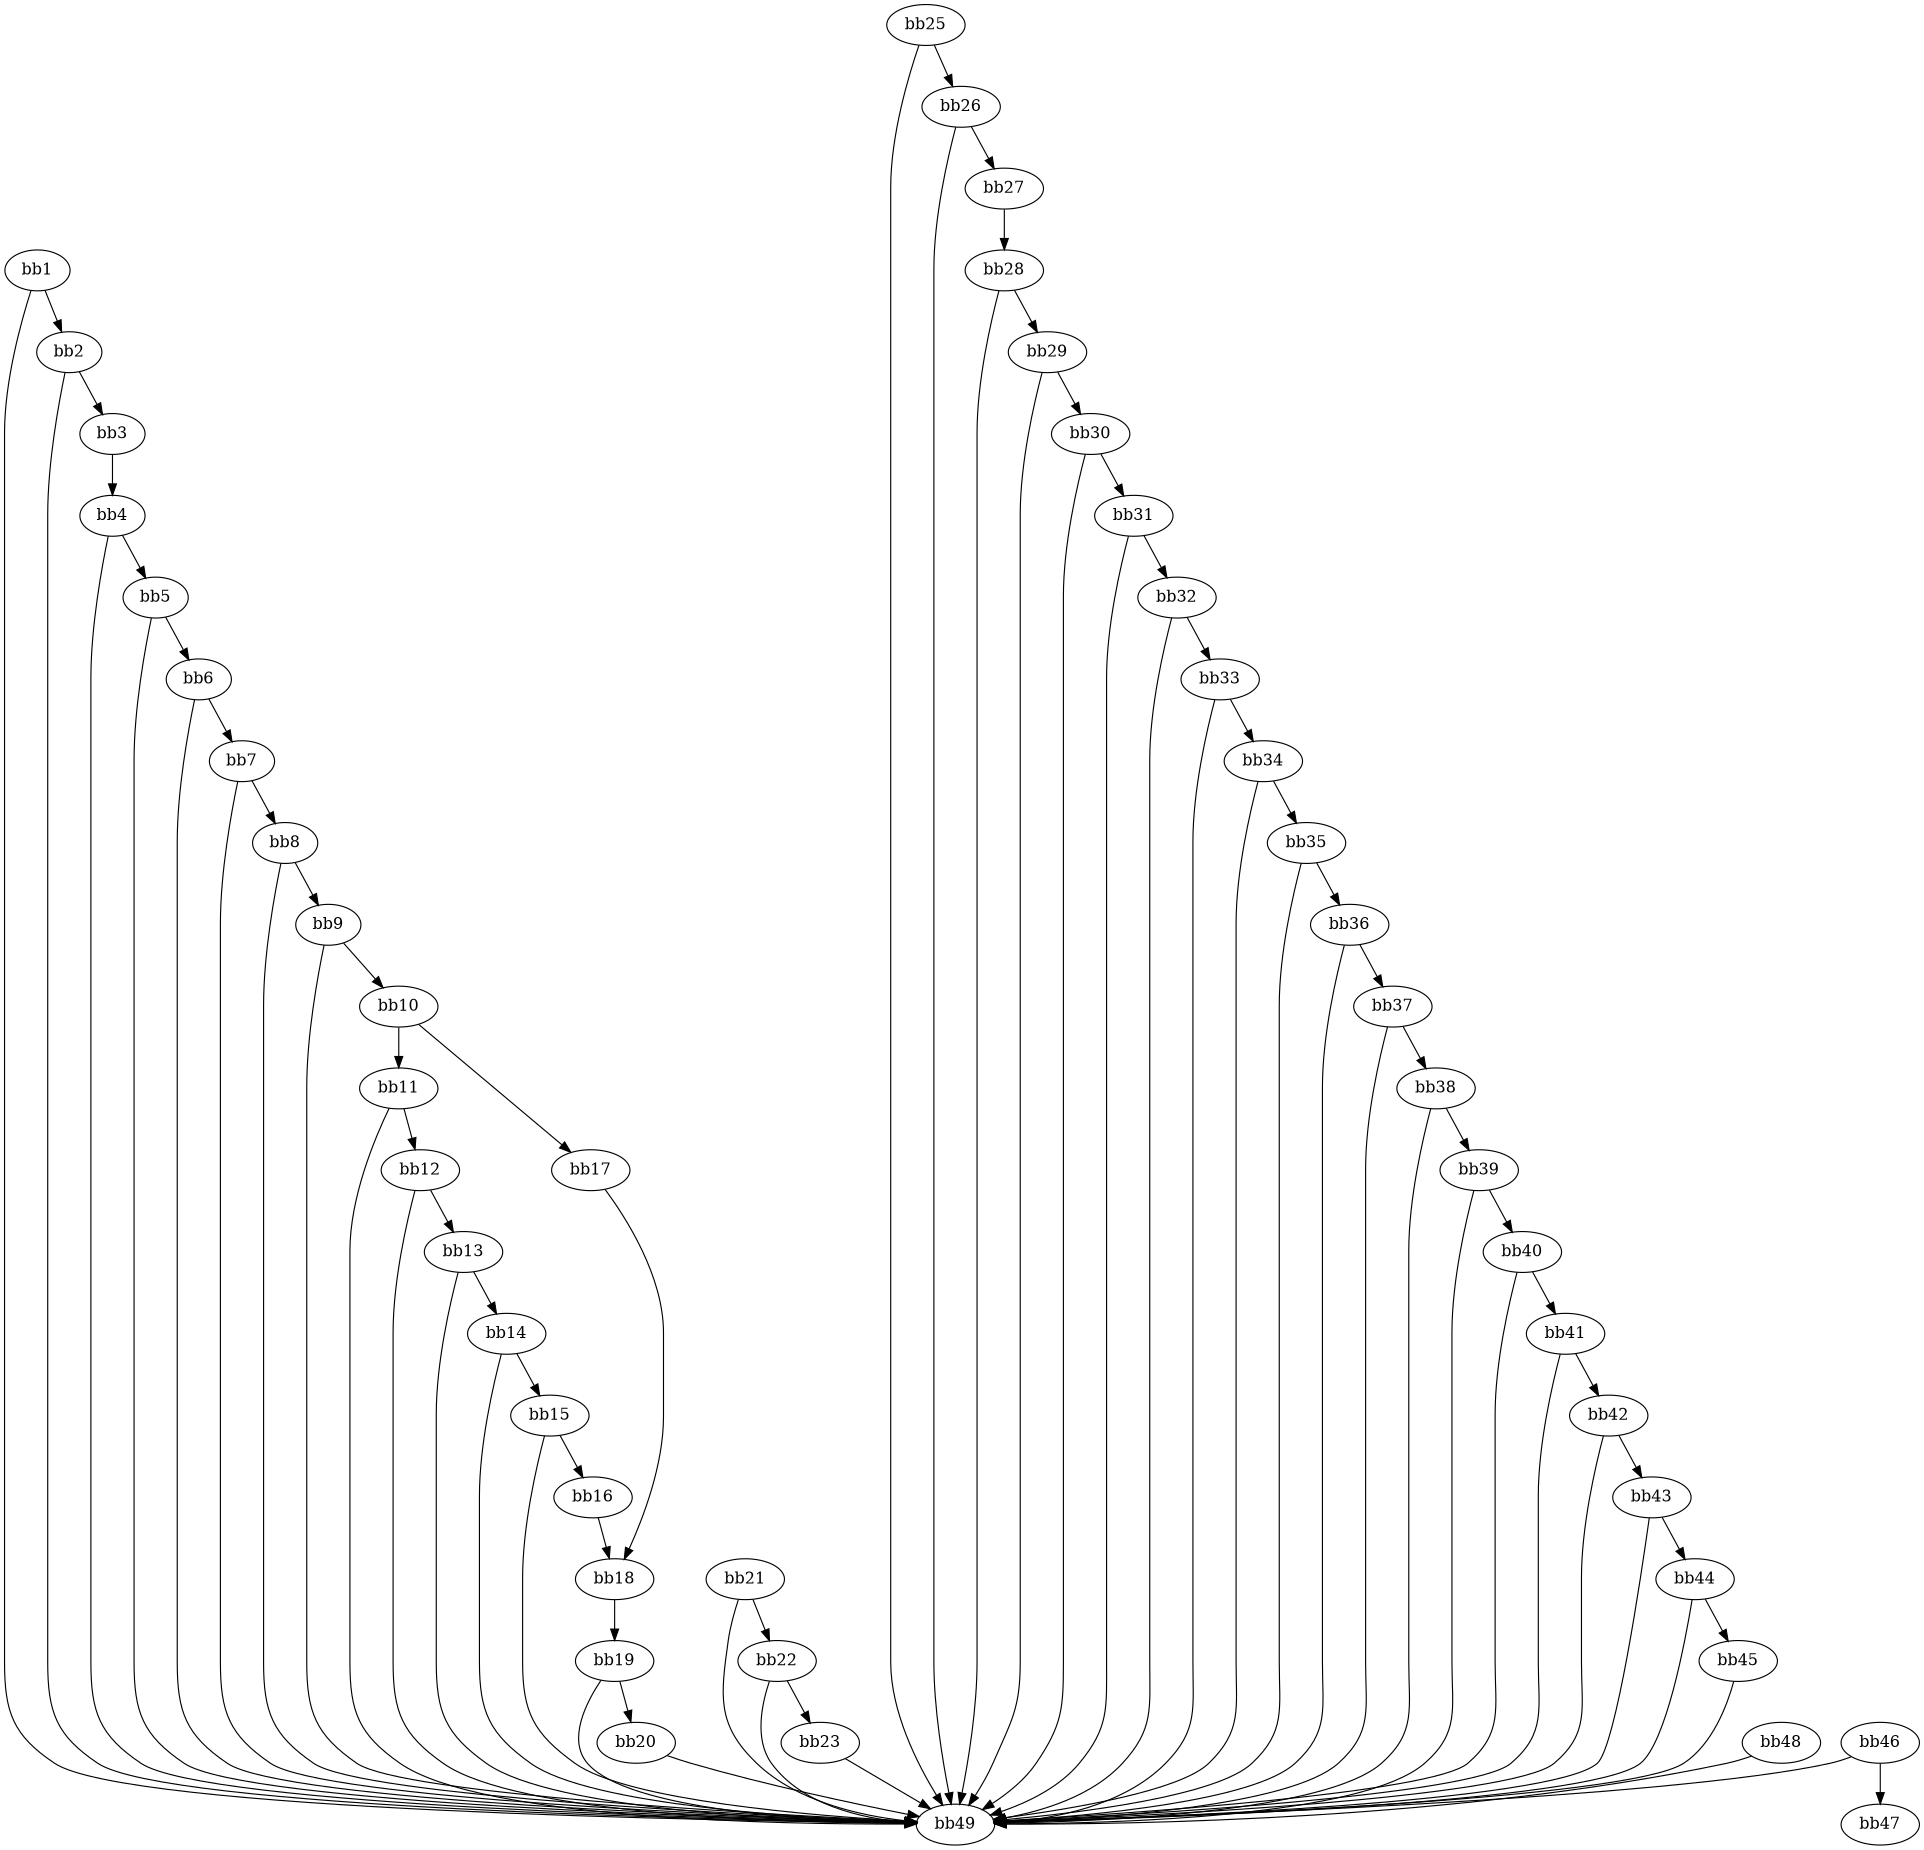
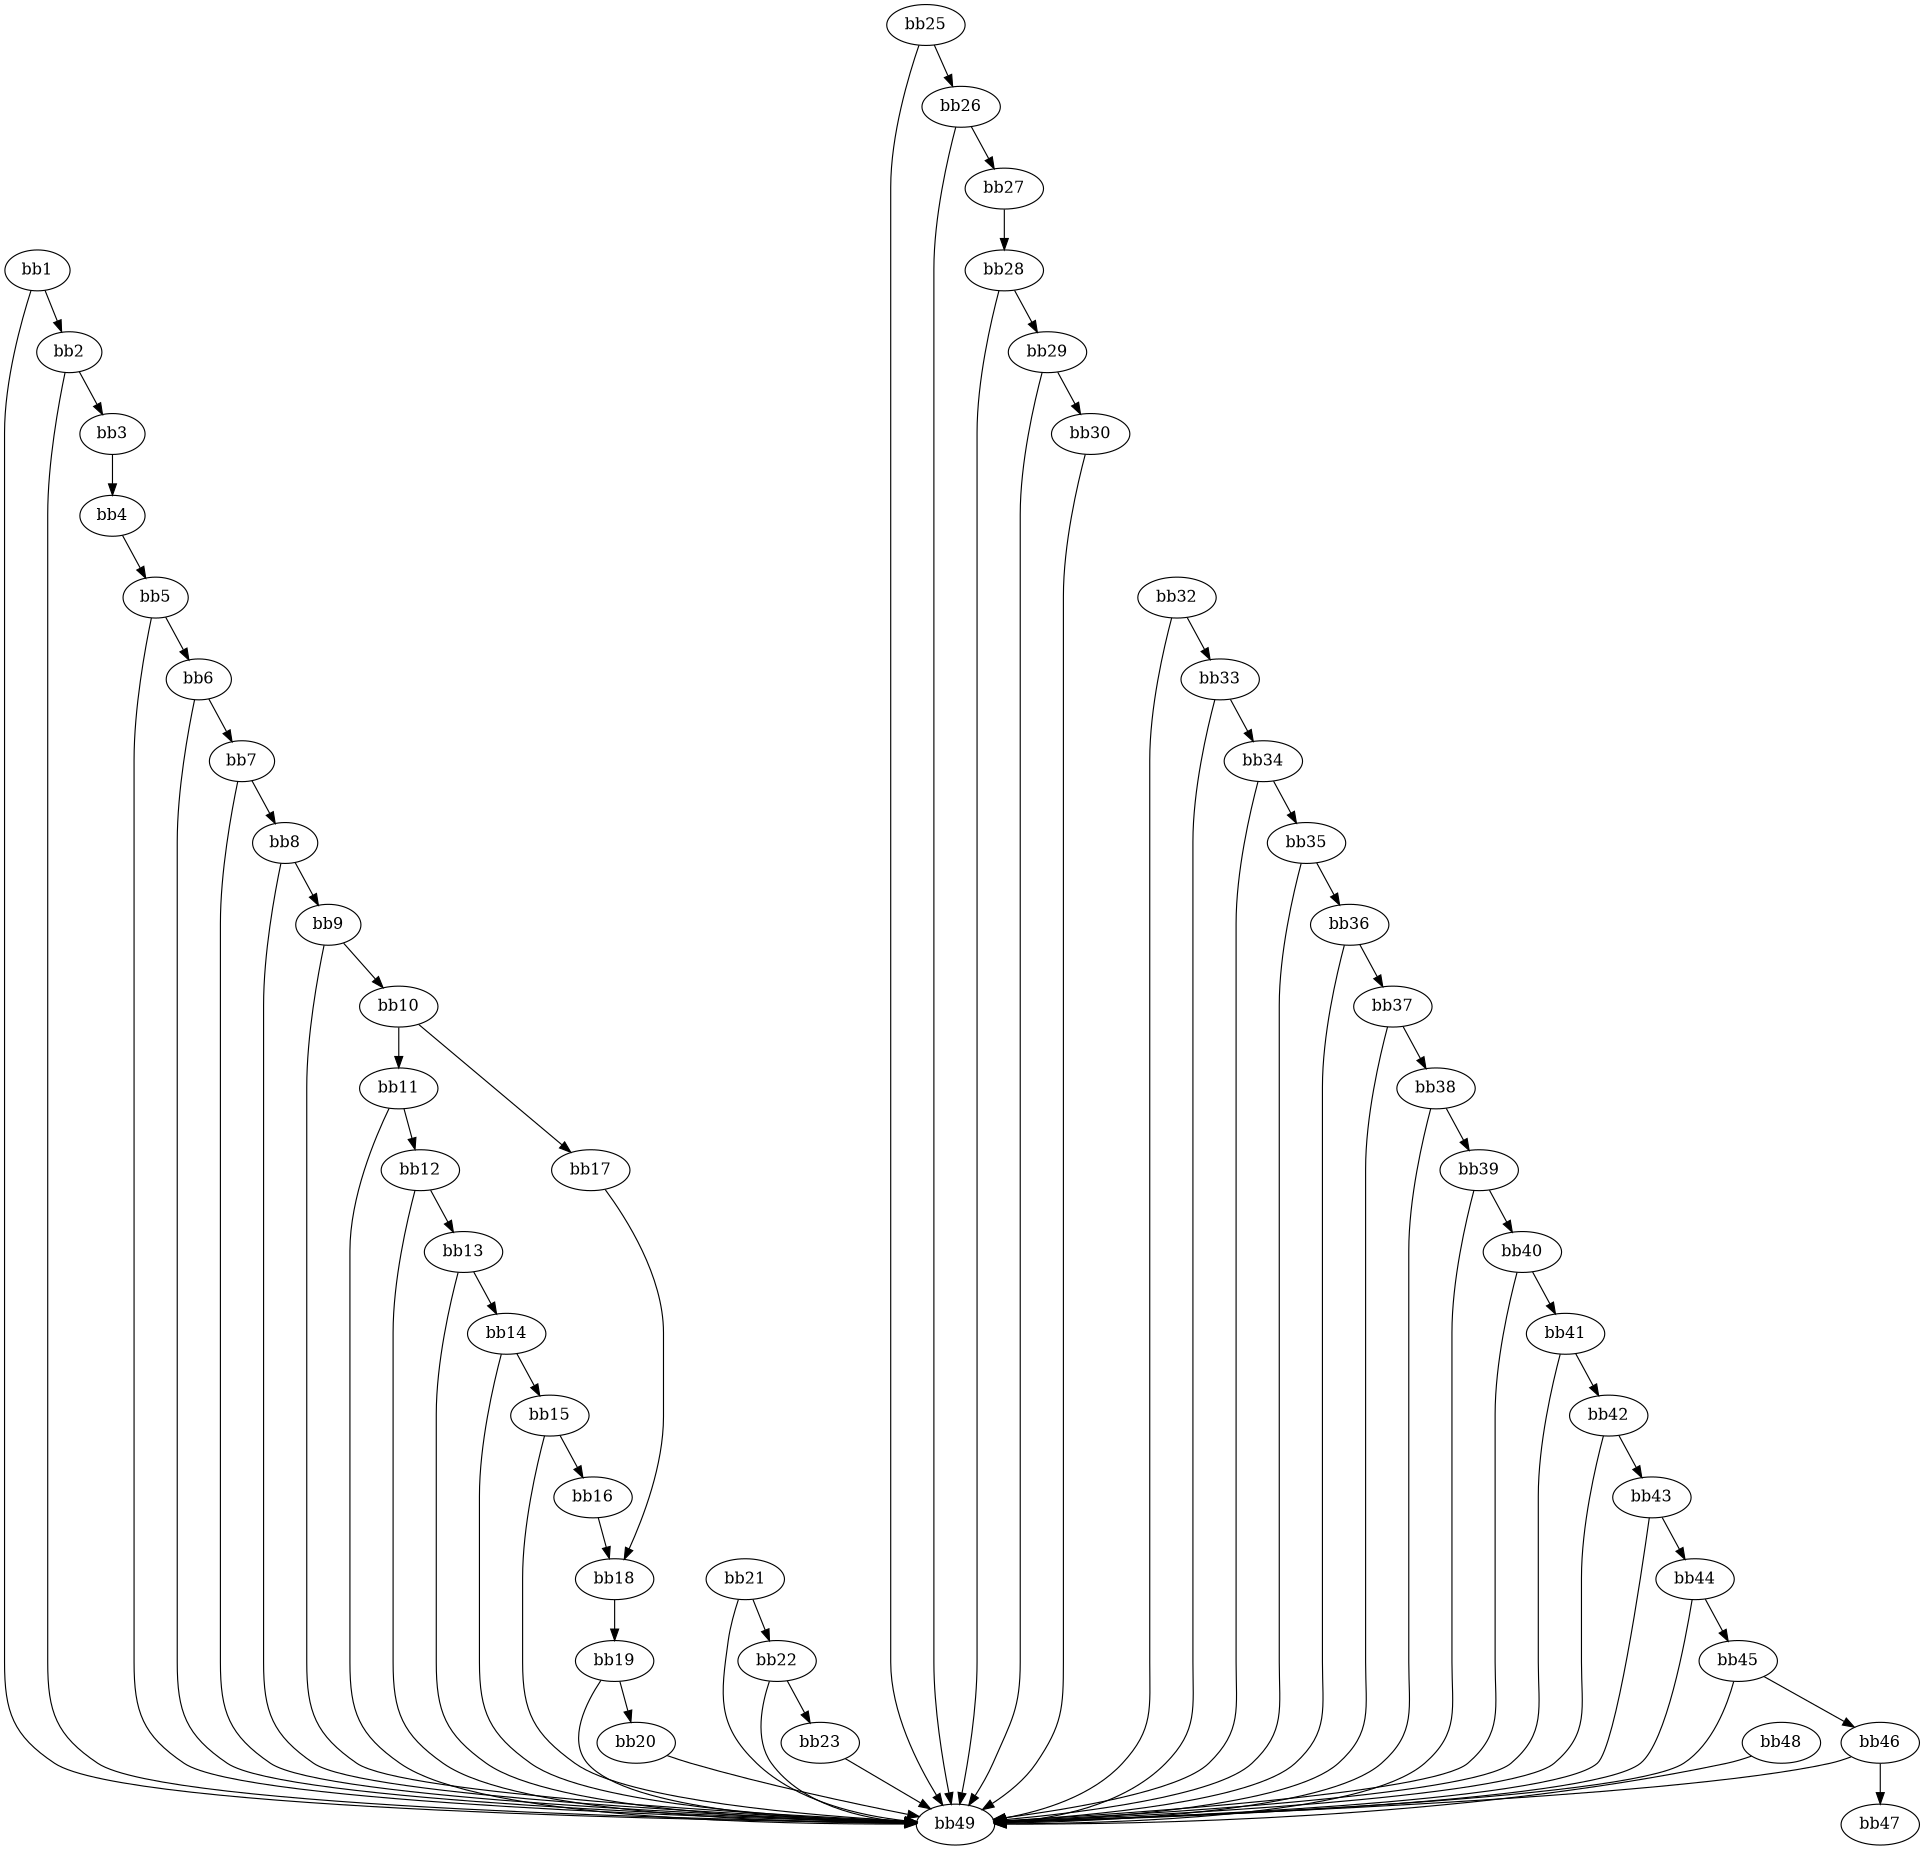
node "bb31": removed
edge "bb4" -> "bb49": removed
edge "bb45" -> "bb46": added
